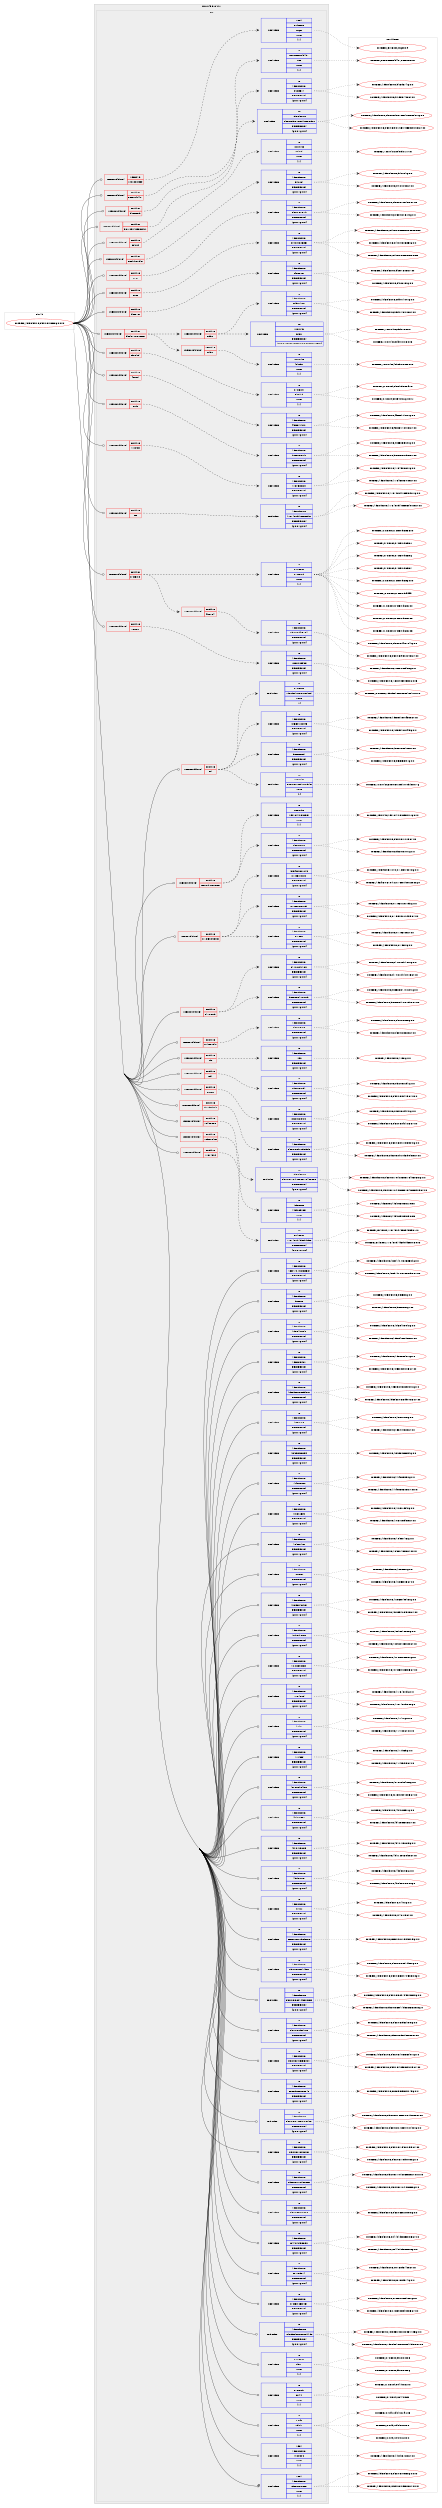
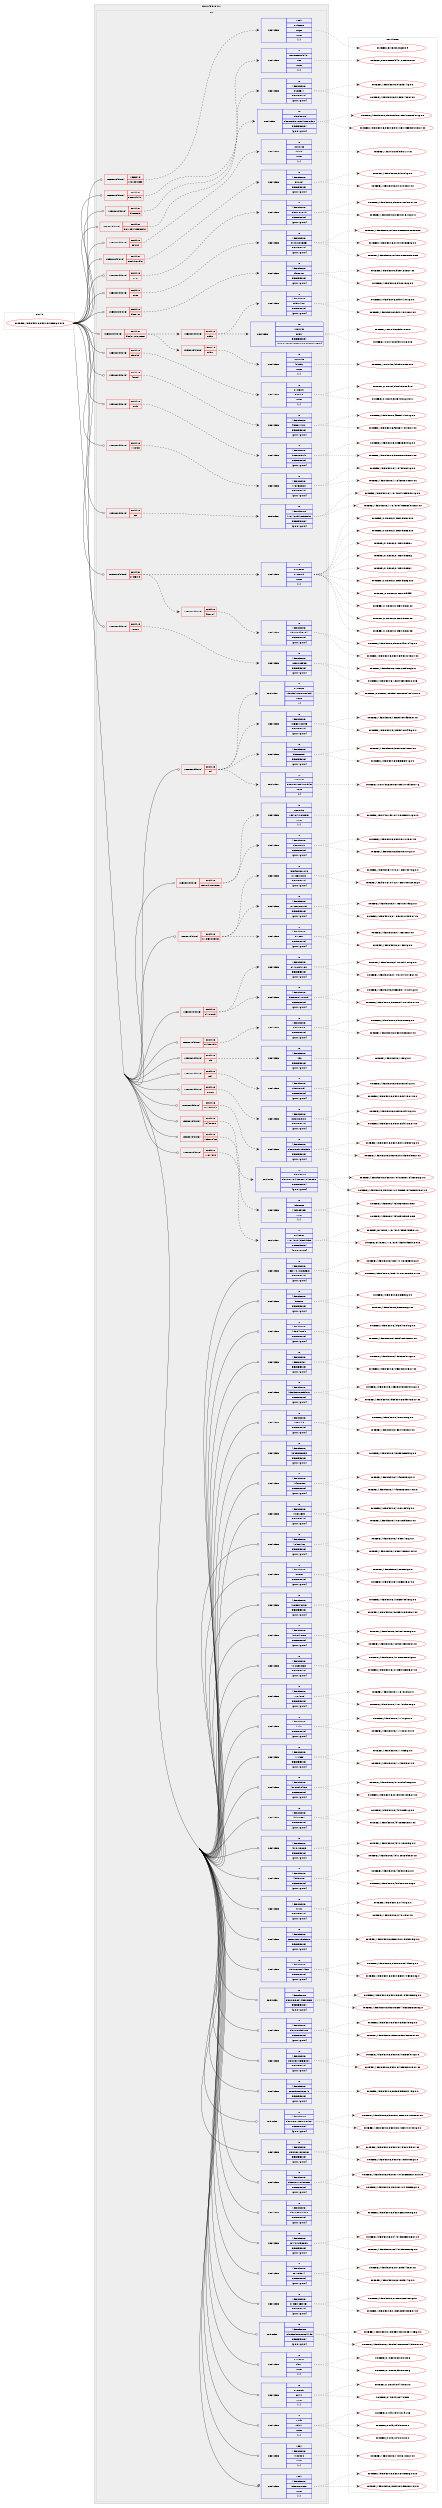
node "portage://sys-apps/systemd-254.8-r1": added
